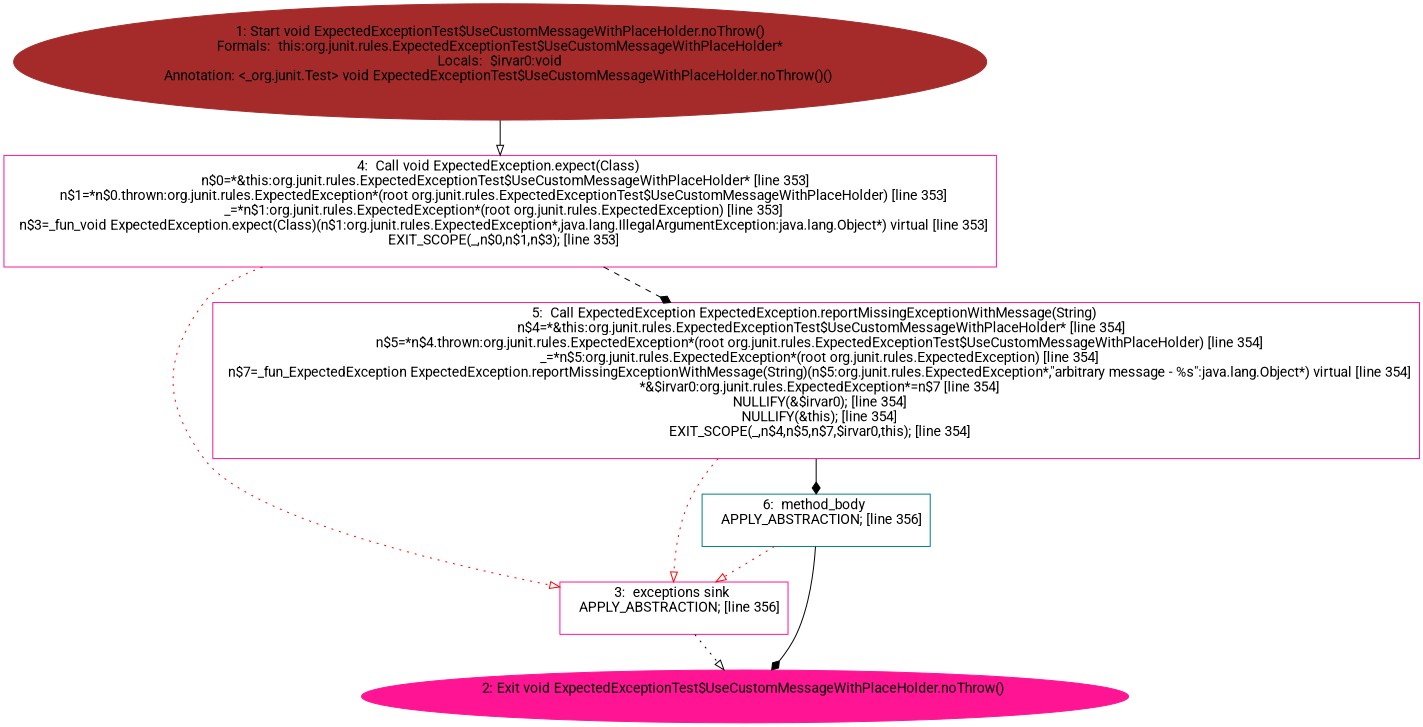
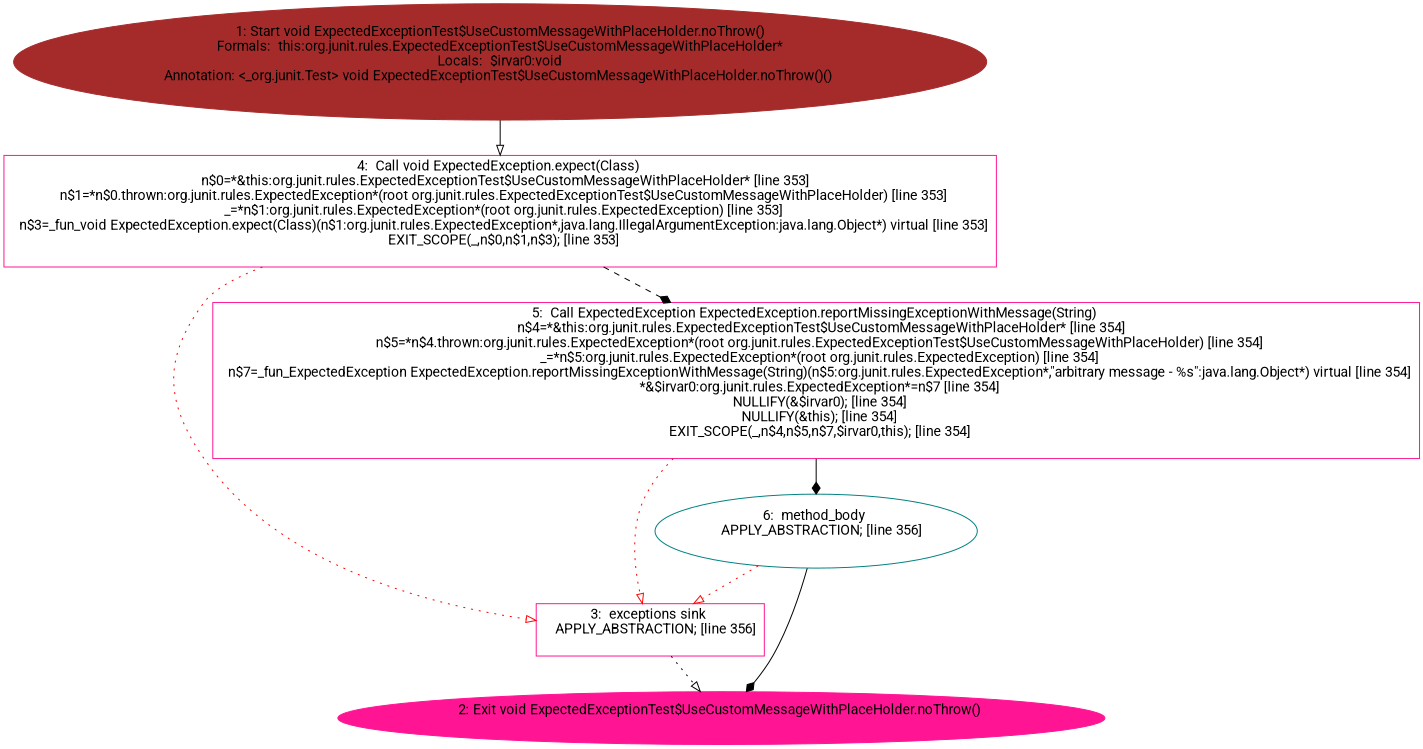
node "6:  method_body APPLY_ABSTRACTION; [line 356]": shape box -> ellipse
